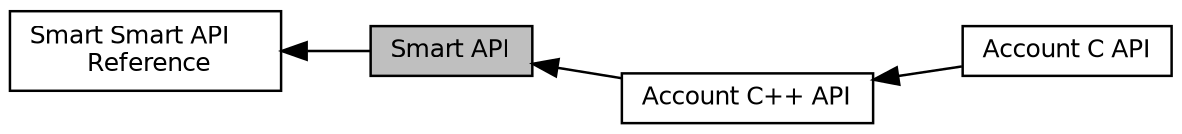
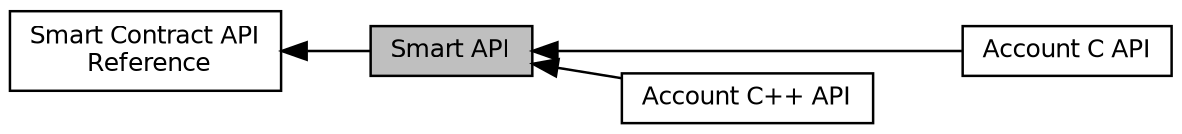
node "Smart Smart API Reference": label "Smart Smart API Reference" -> "Smart Contract API Reference"
edge "Account C API" -> "Account C++ API": now "Account C API" -> "Smart API"
